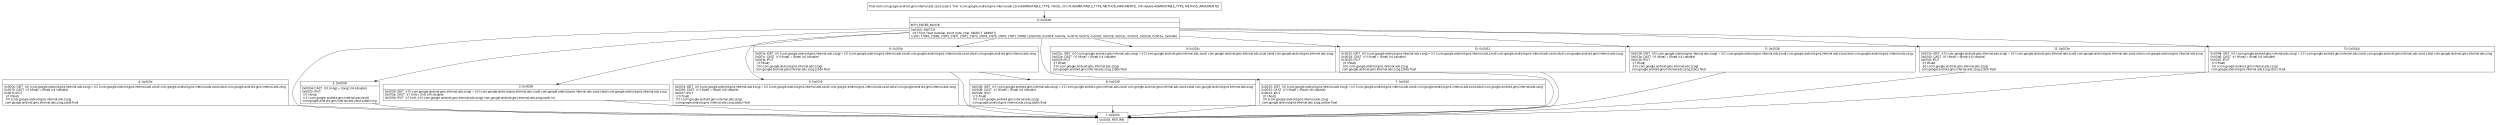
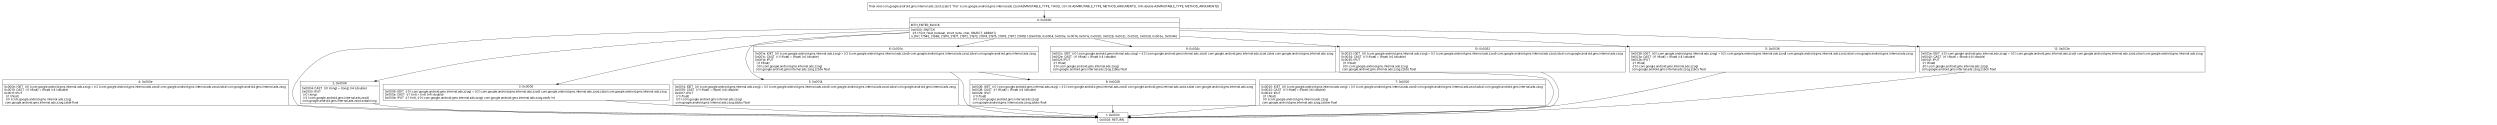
node "13: 0x0044": removed
edge "0: 0x0000" -> "7: 0x0020": removed
